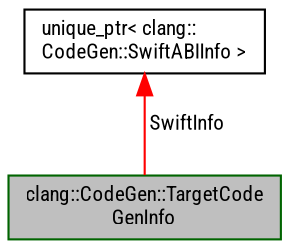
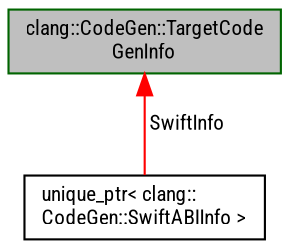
edge "clang::CodeGen::TargetCode GenInfo" -> "unique_ptr< clang:: CodeGen::SwiftABIInfo >": reversed
